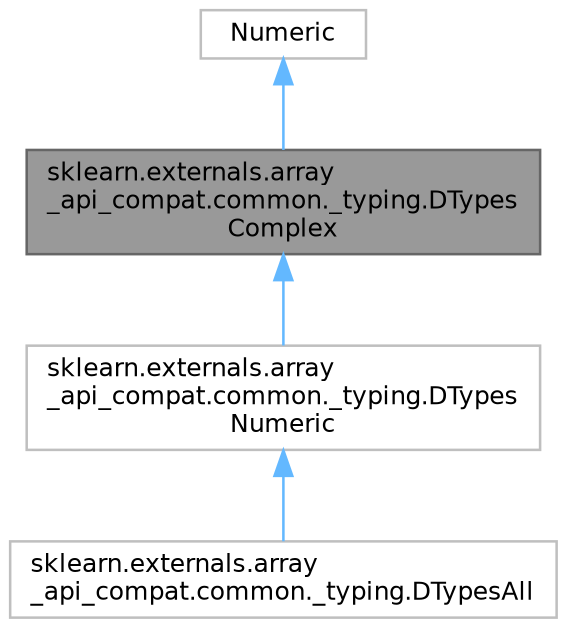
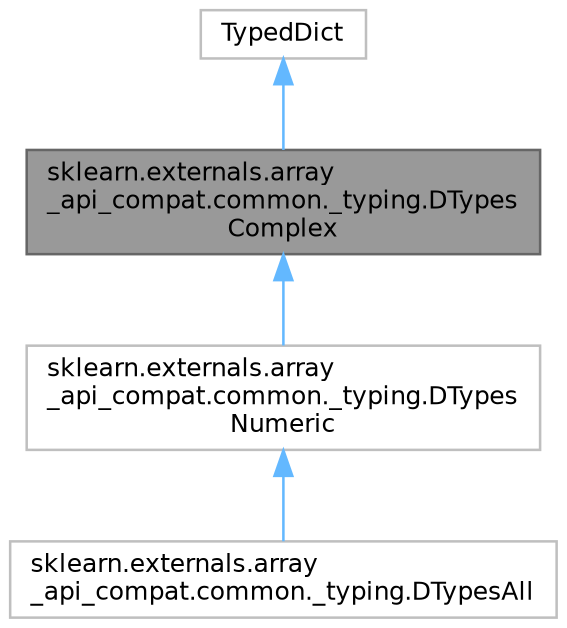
node "Numeric": label "Numeric" -> "TypedDict"
